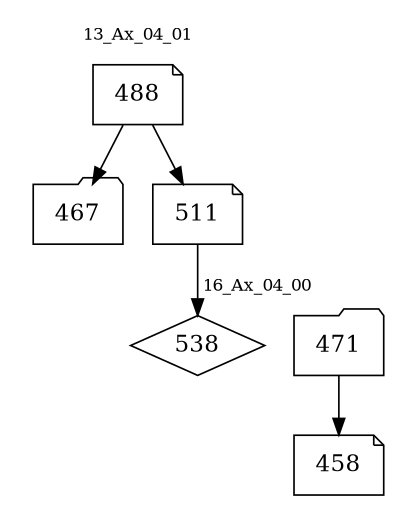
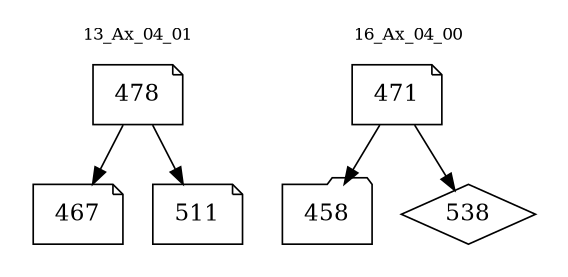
node "488": label "488" -> "478"
node "467": shape folder -> note
edge "511" -> "538": now "471" -> "538"
node "471": shape folder -> note
node "458": shape note -> folder
